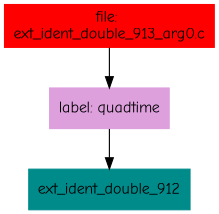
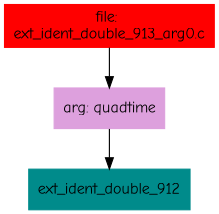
node "label: quadtime": label "label: quadtime" -> "arg: quadtime"
